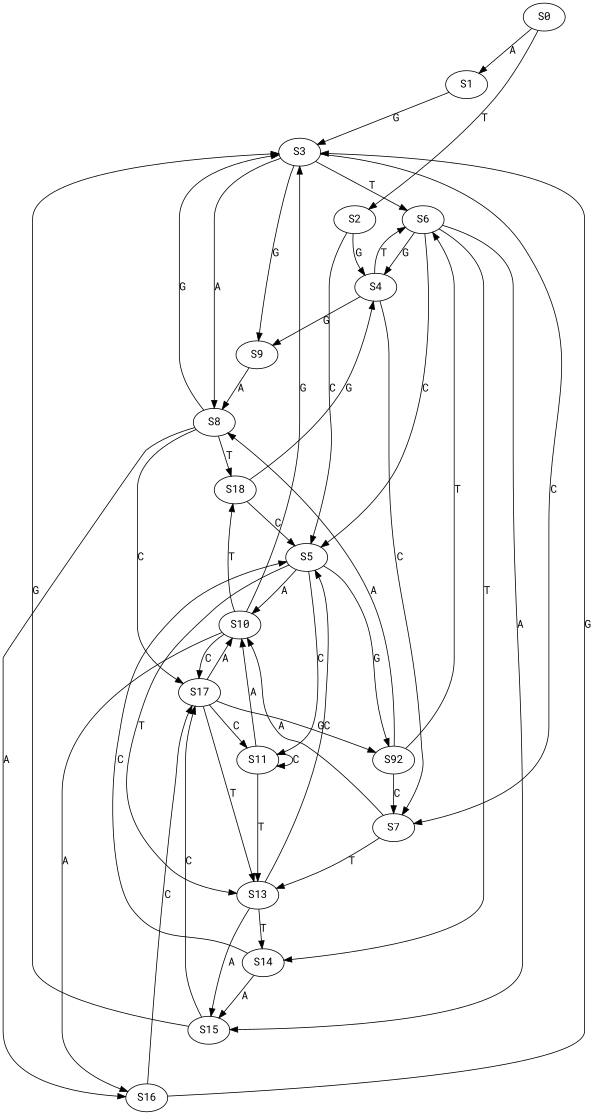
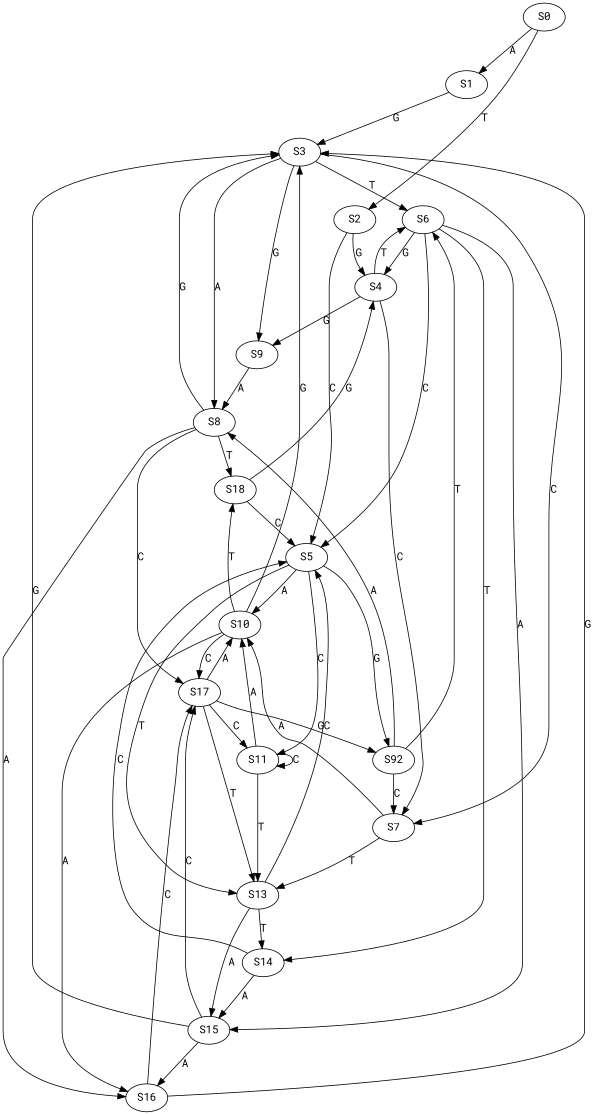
edge "S15" -> "S16": added, label "A"
